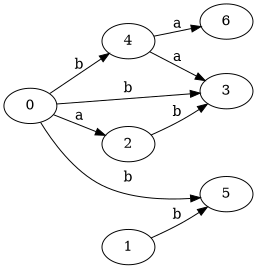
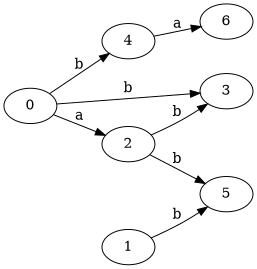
edge "4" -> "3": removed, label "a"
edge "0" -> "5": now "2" -> "5"
